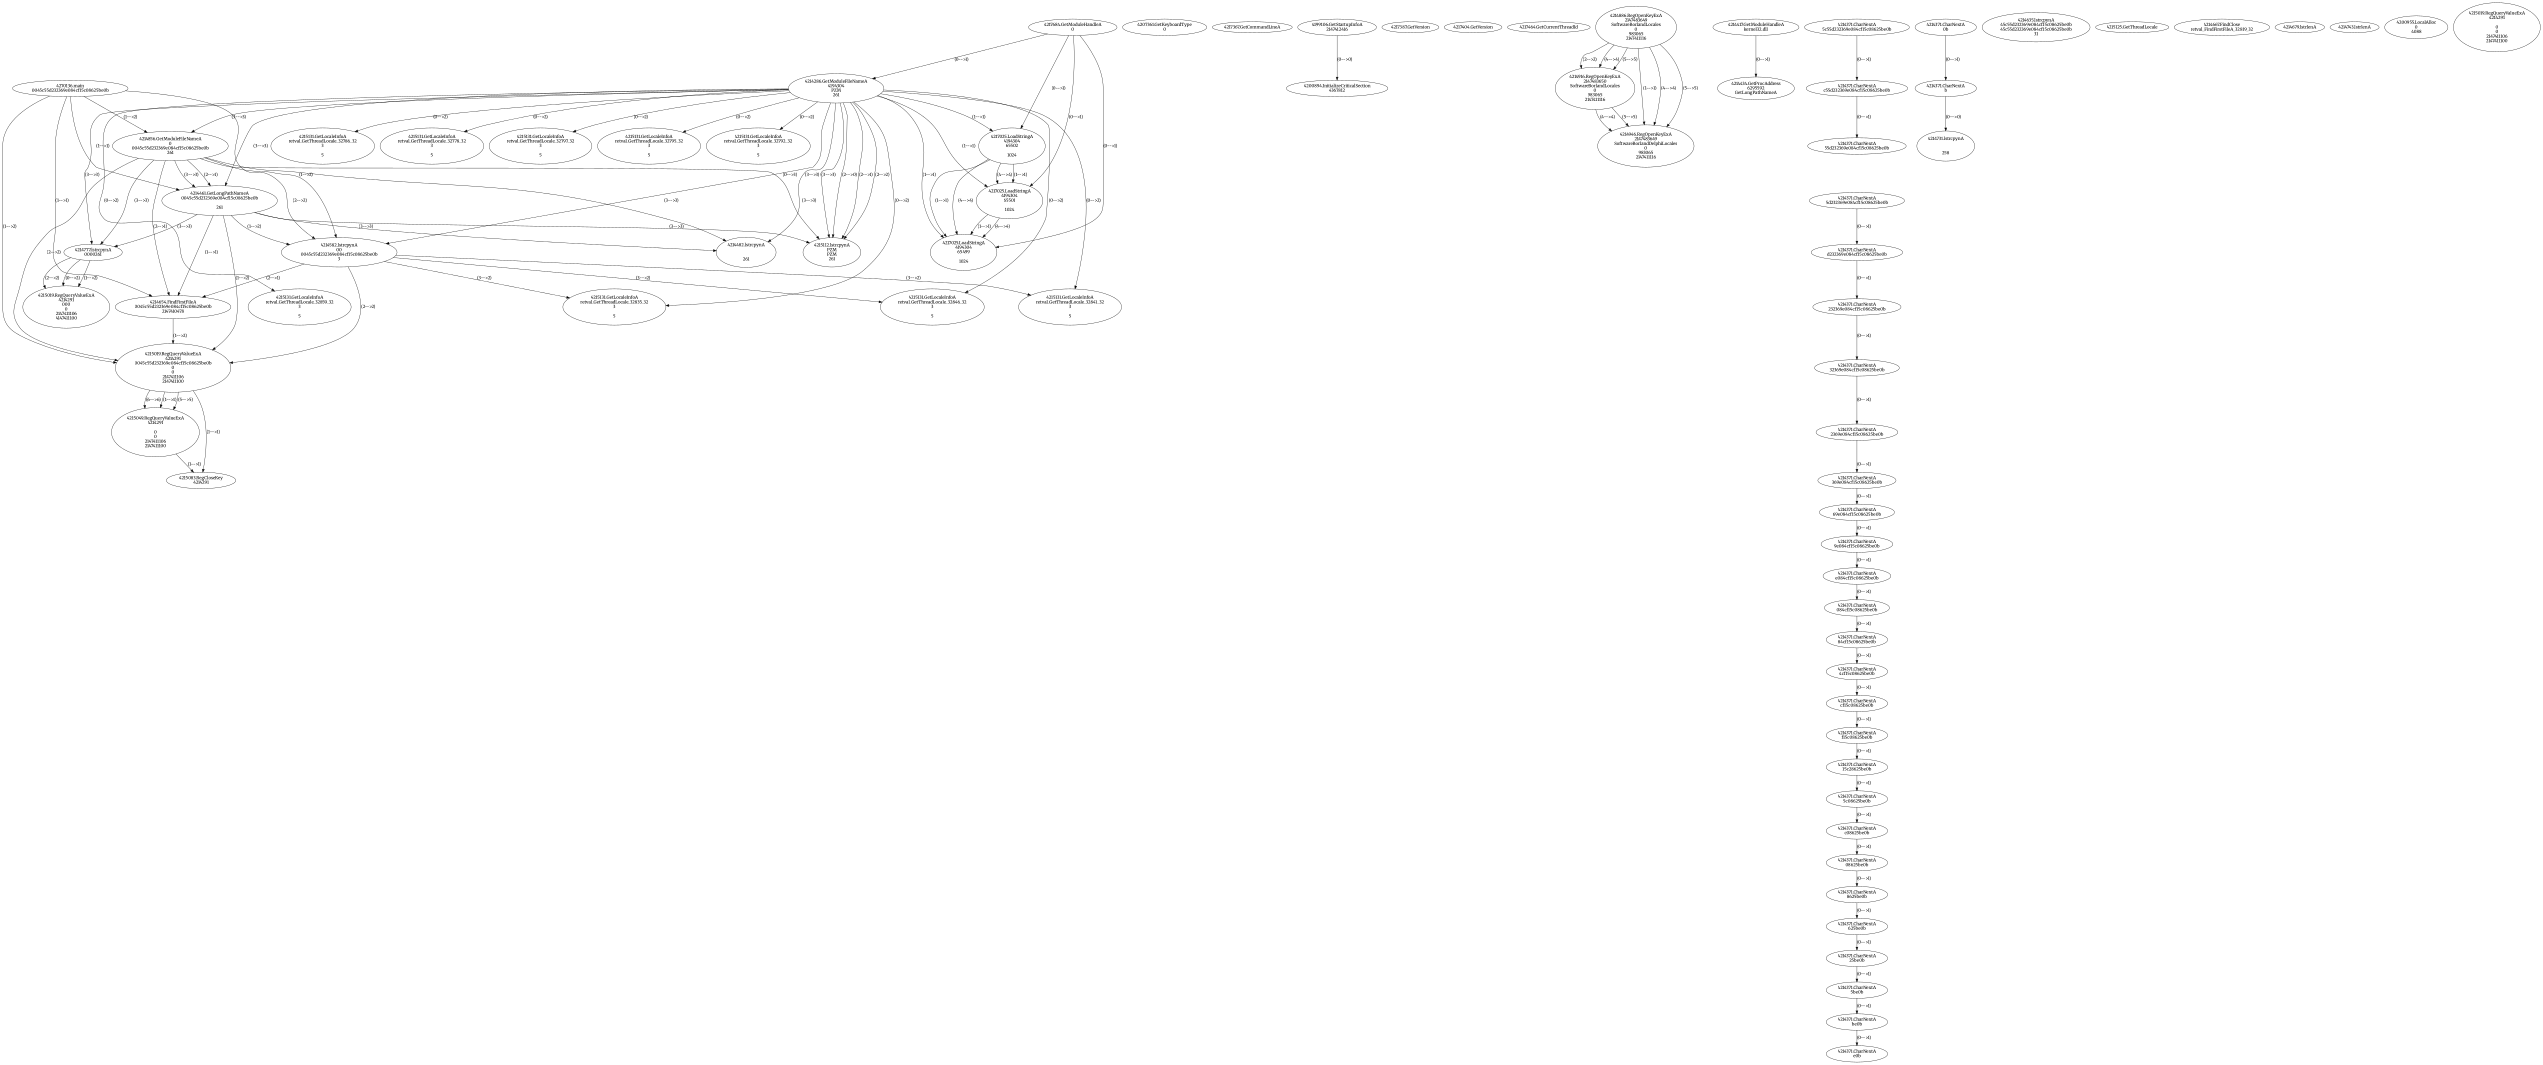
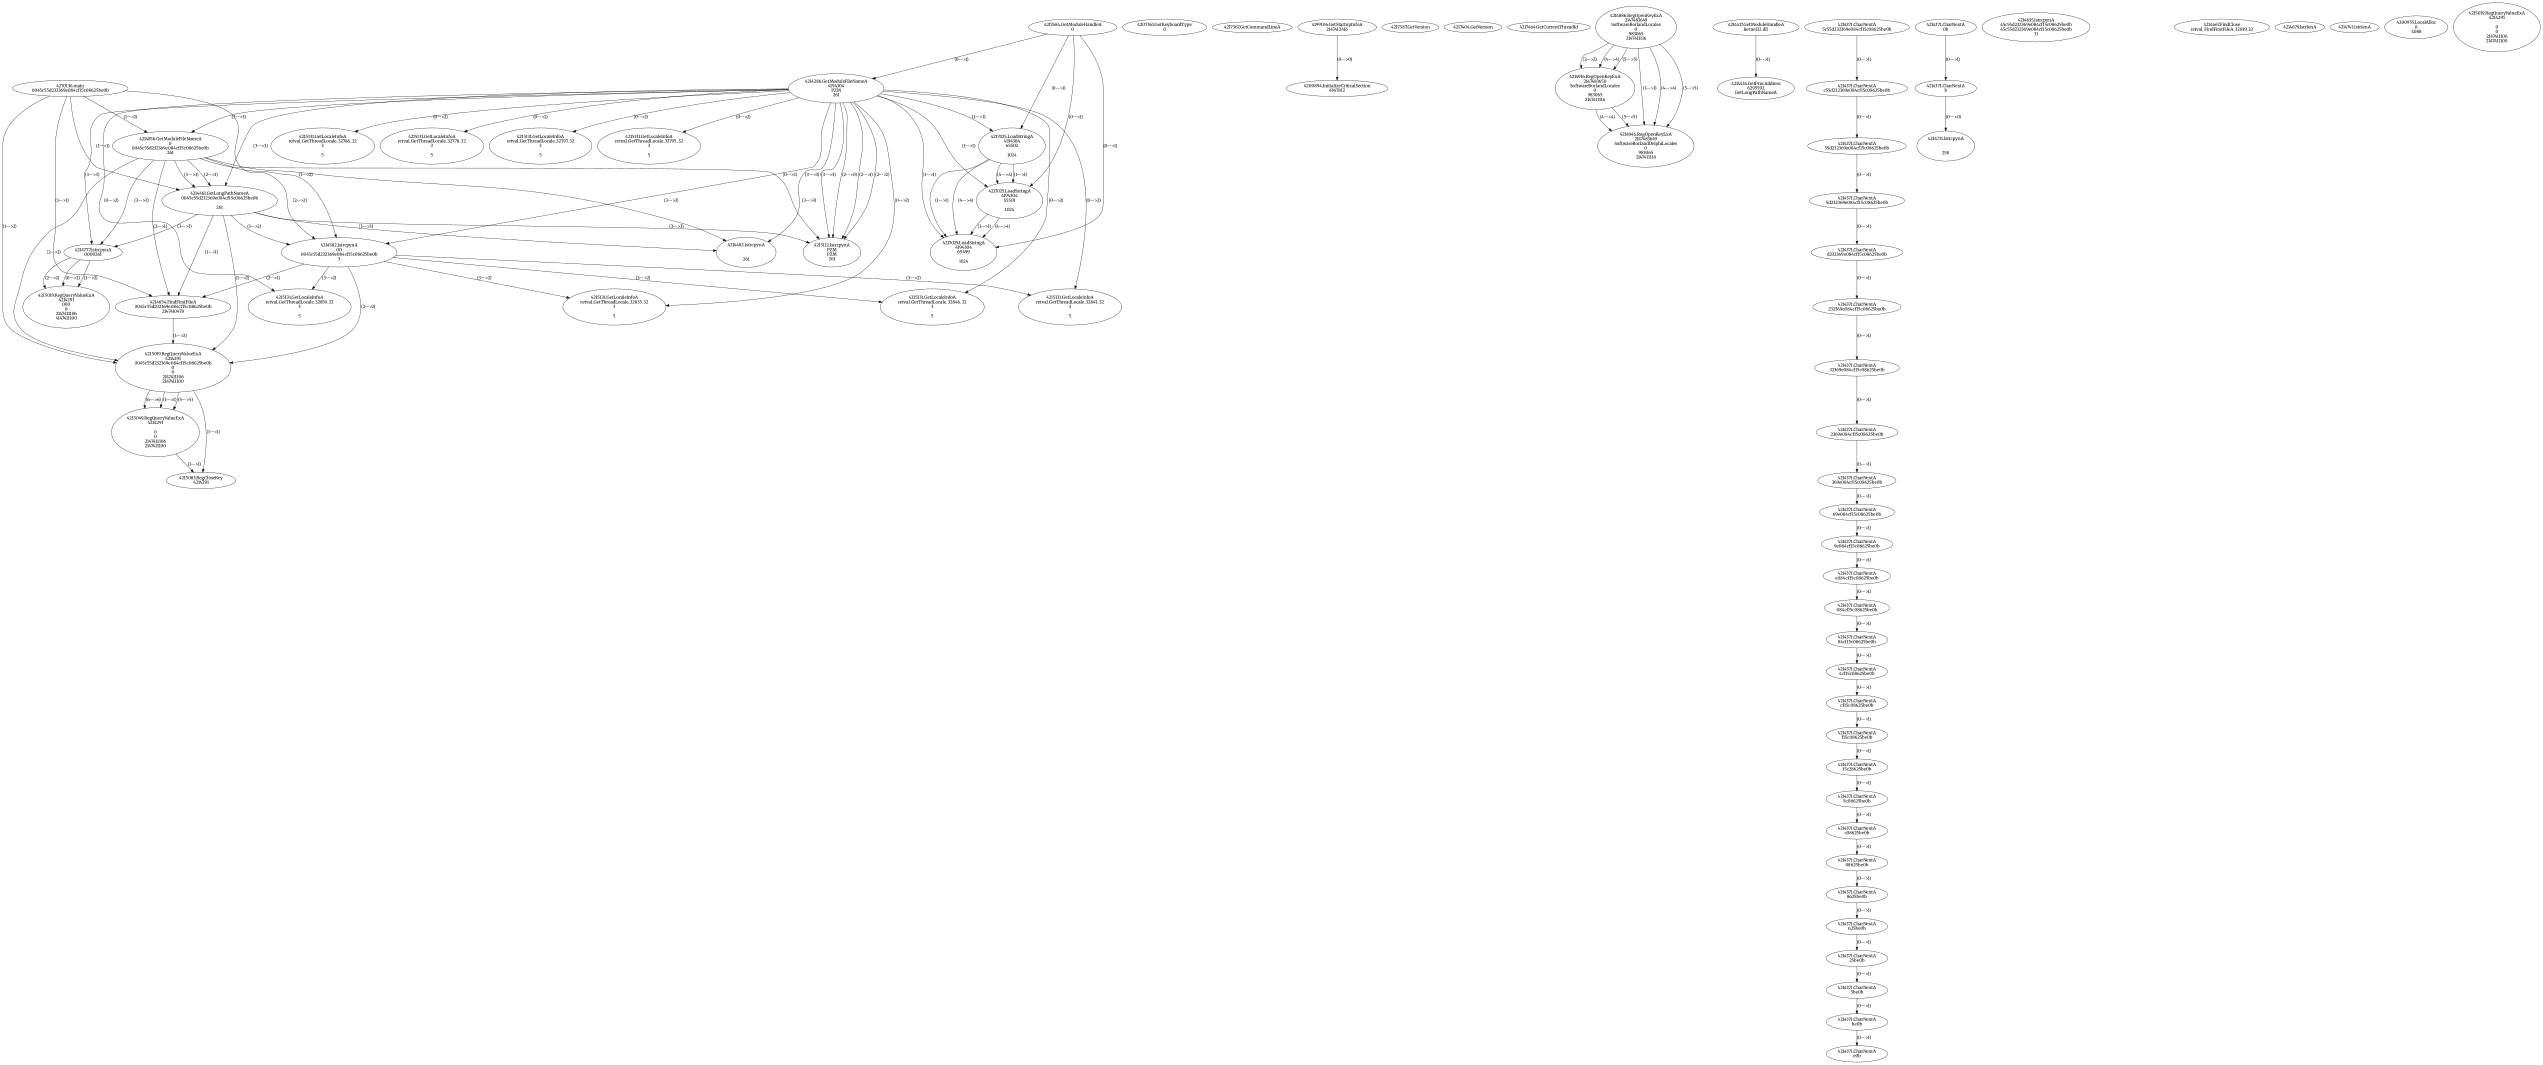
node "4215125.GetThreadLocale": removed
node "4215131.GetLocaleInfoA retval_GetThreadLocale_32792_32 3 5": removed
edge "4214371.CharNextA 55d232369e084cf15c08625be0b" -> "4214371.CharNextA 5d232369e084cf15c08625be0b": added, label "(0-->1)"
edge "4214582.lstrcpynA 00 0045c55d232369e084cf15c08625be0b 3" -> "4215131.GetLocaleInfoA retval_GetThreadLocale_32859_32 3 5": added, label "(3-->2)"
